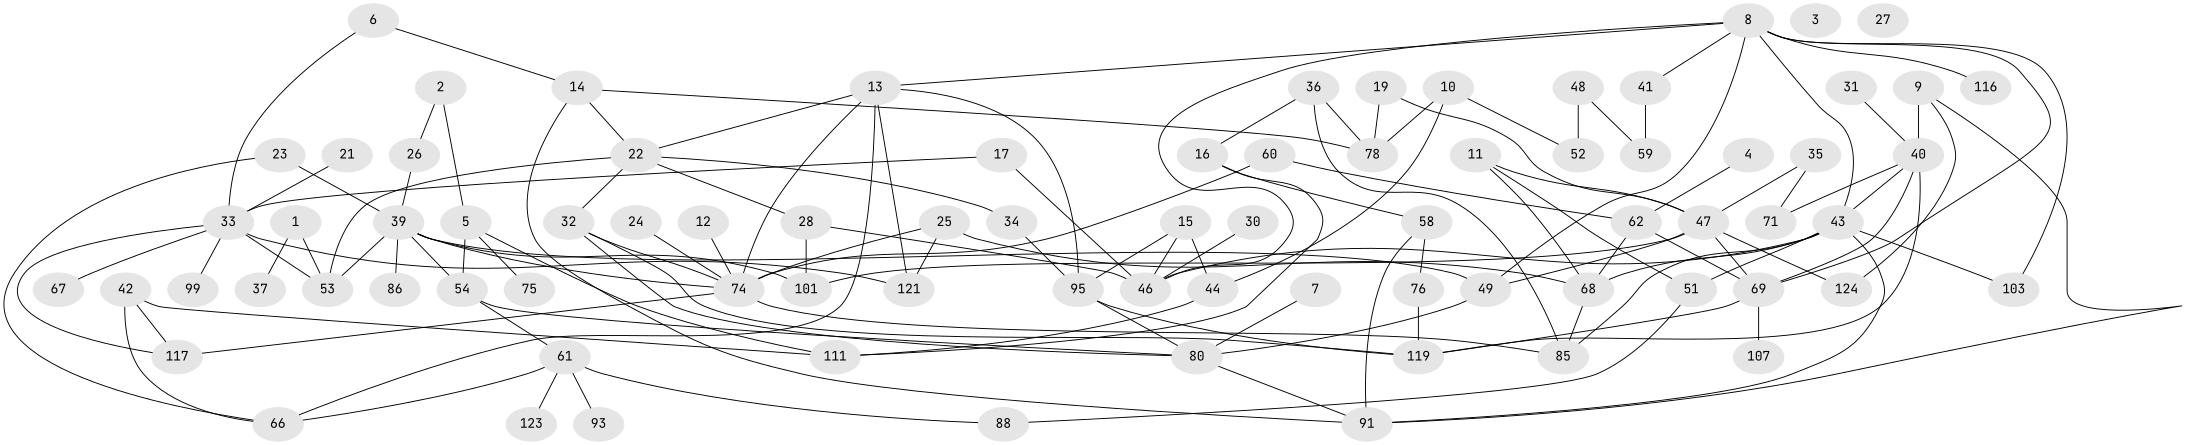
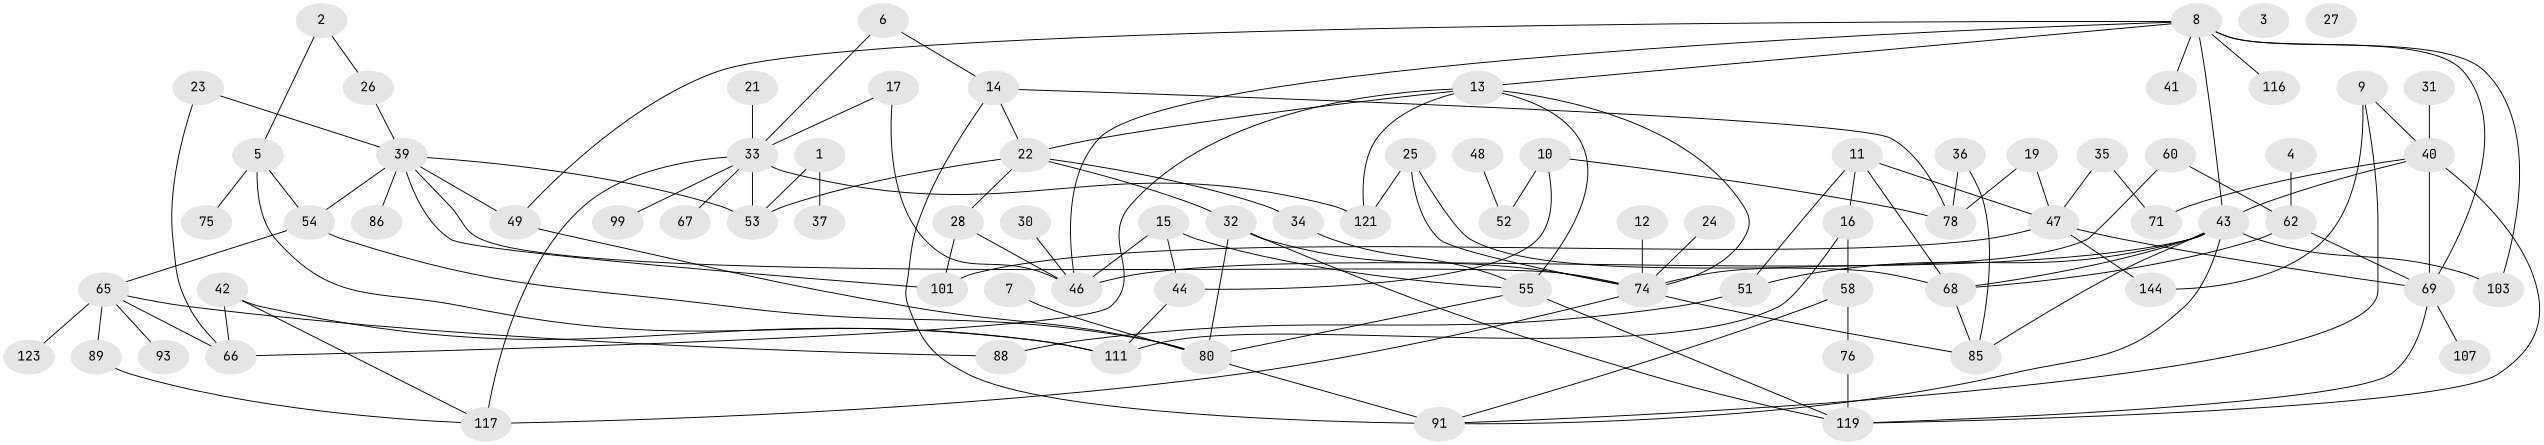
edge "36" -- "16": now "11" -- "16"
node "59": removed
edge "47" -- "49": removed
node "95": label "95" -> "55"
node "124": label "124" -> "144"
node "89": added
node "61": label "61" -> "65"
